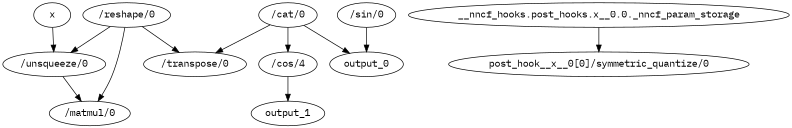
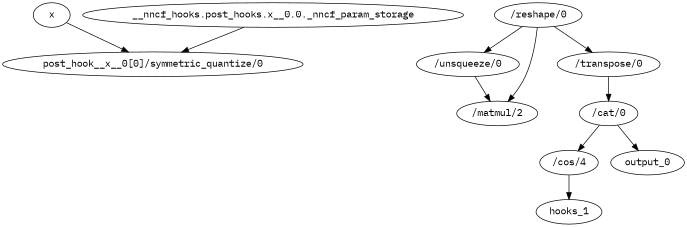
node "/sin/0": removed
edge "x" -> "/unsqueeze/0": now "x" -> "post_hook__x__0[0]/symmetric_quantize/0"
edge "/cat/0" -> "/transpose/0": reversed
node "/matmul/0": label "/matmul/0" -> "/matmul/2"
node "output_1": label "output_1" -> "hooks_1"
